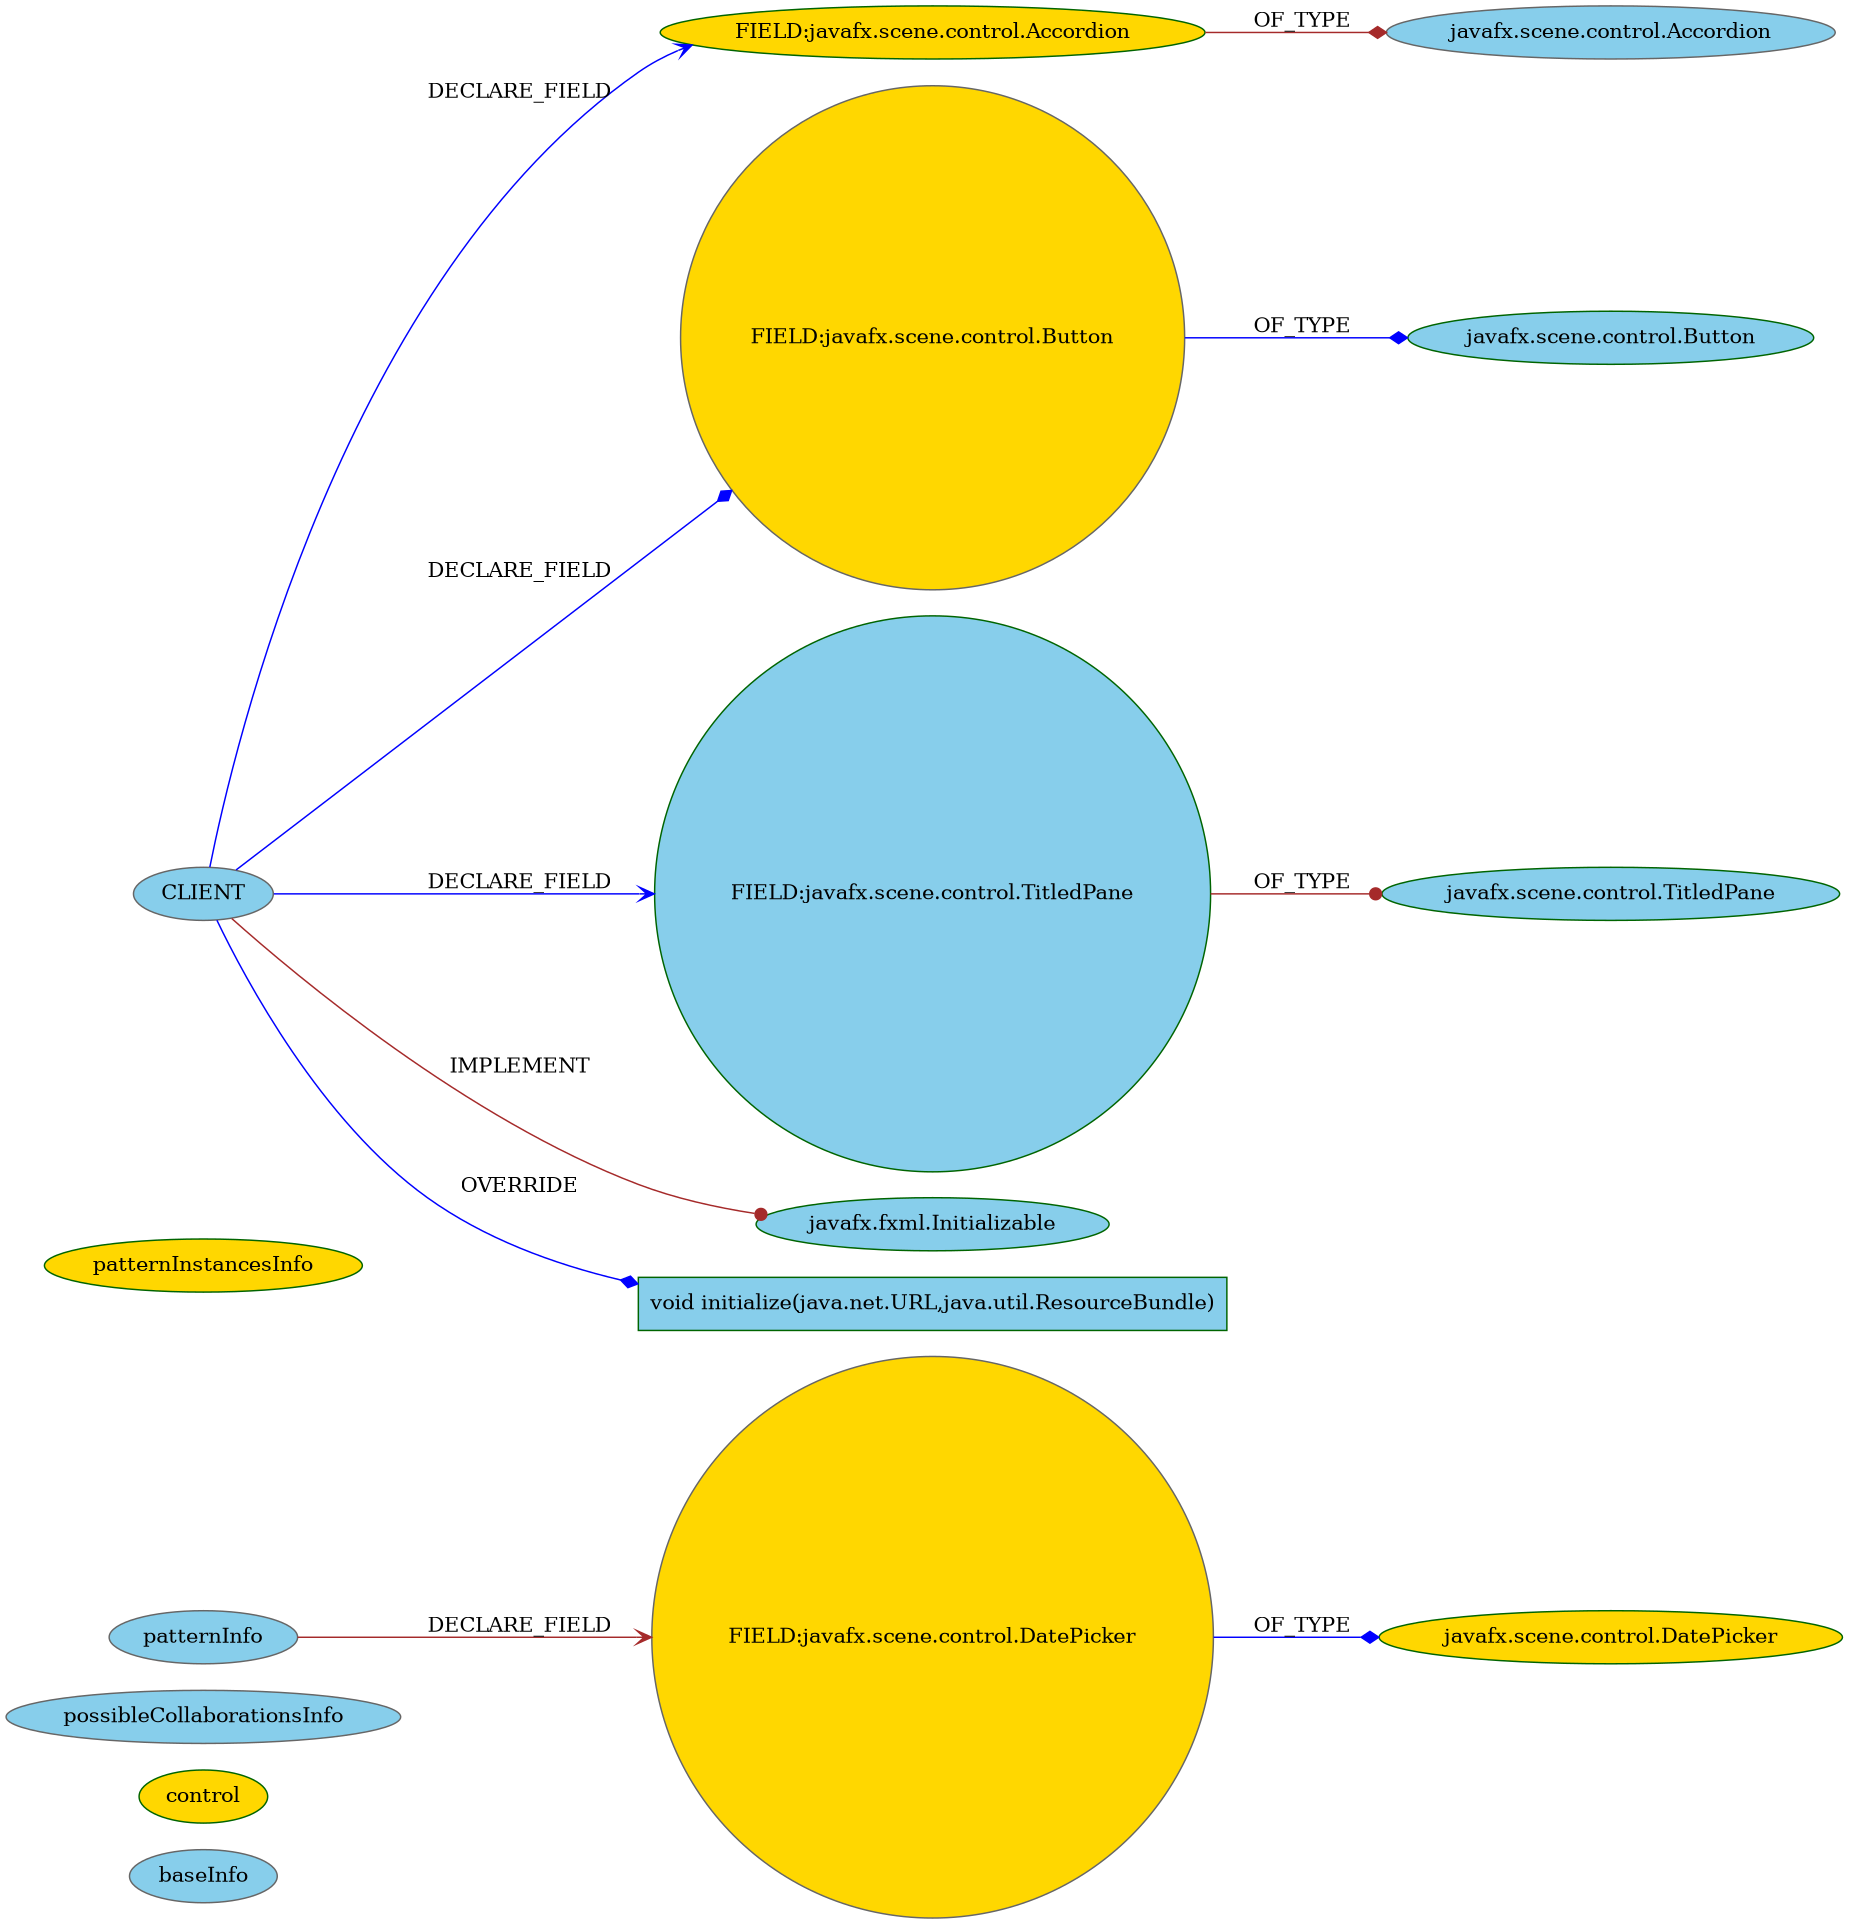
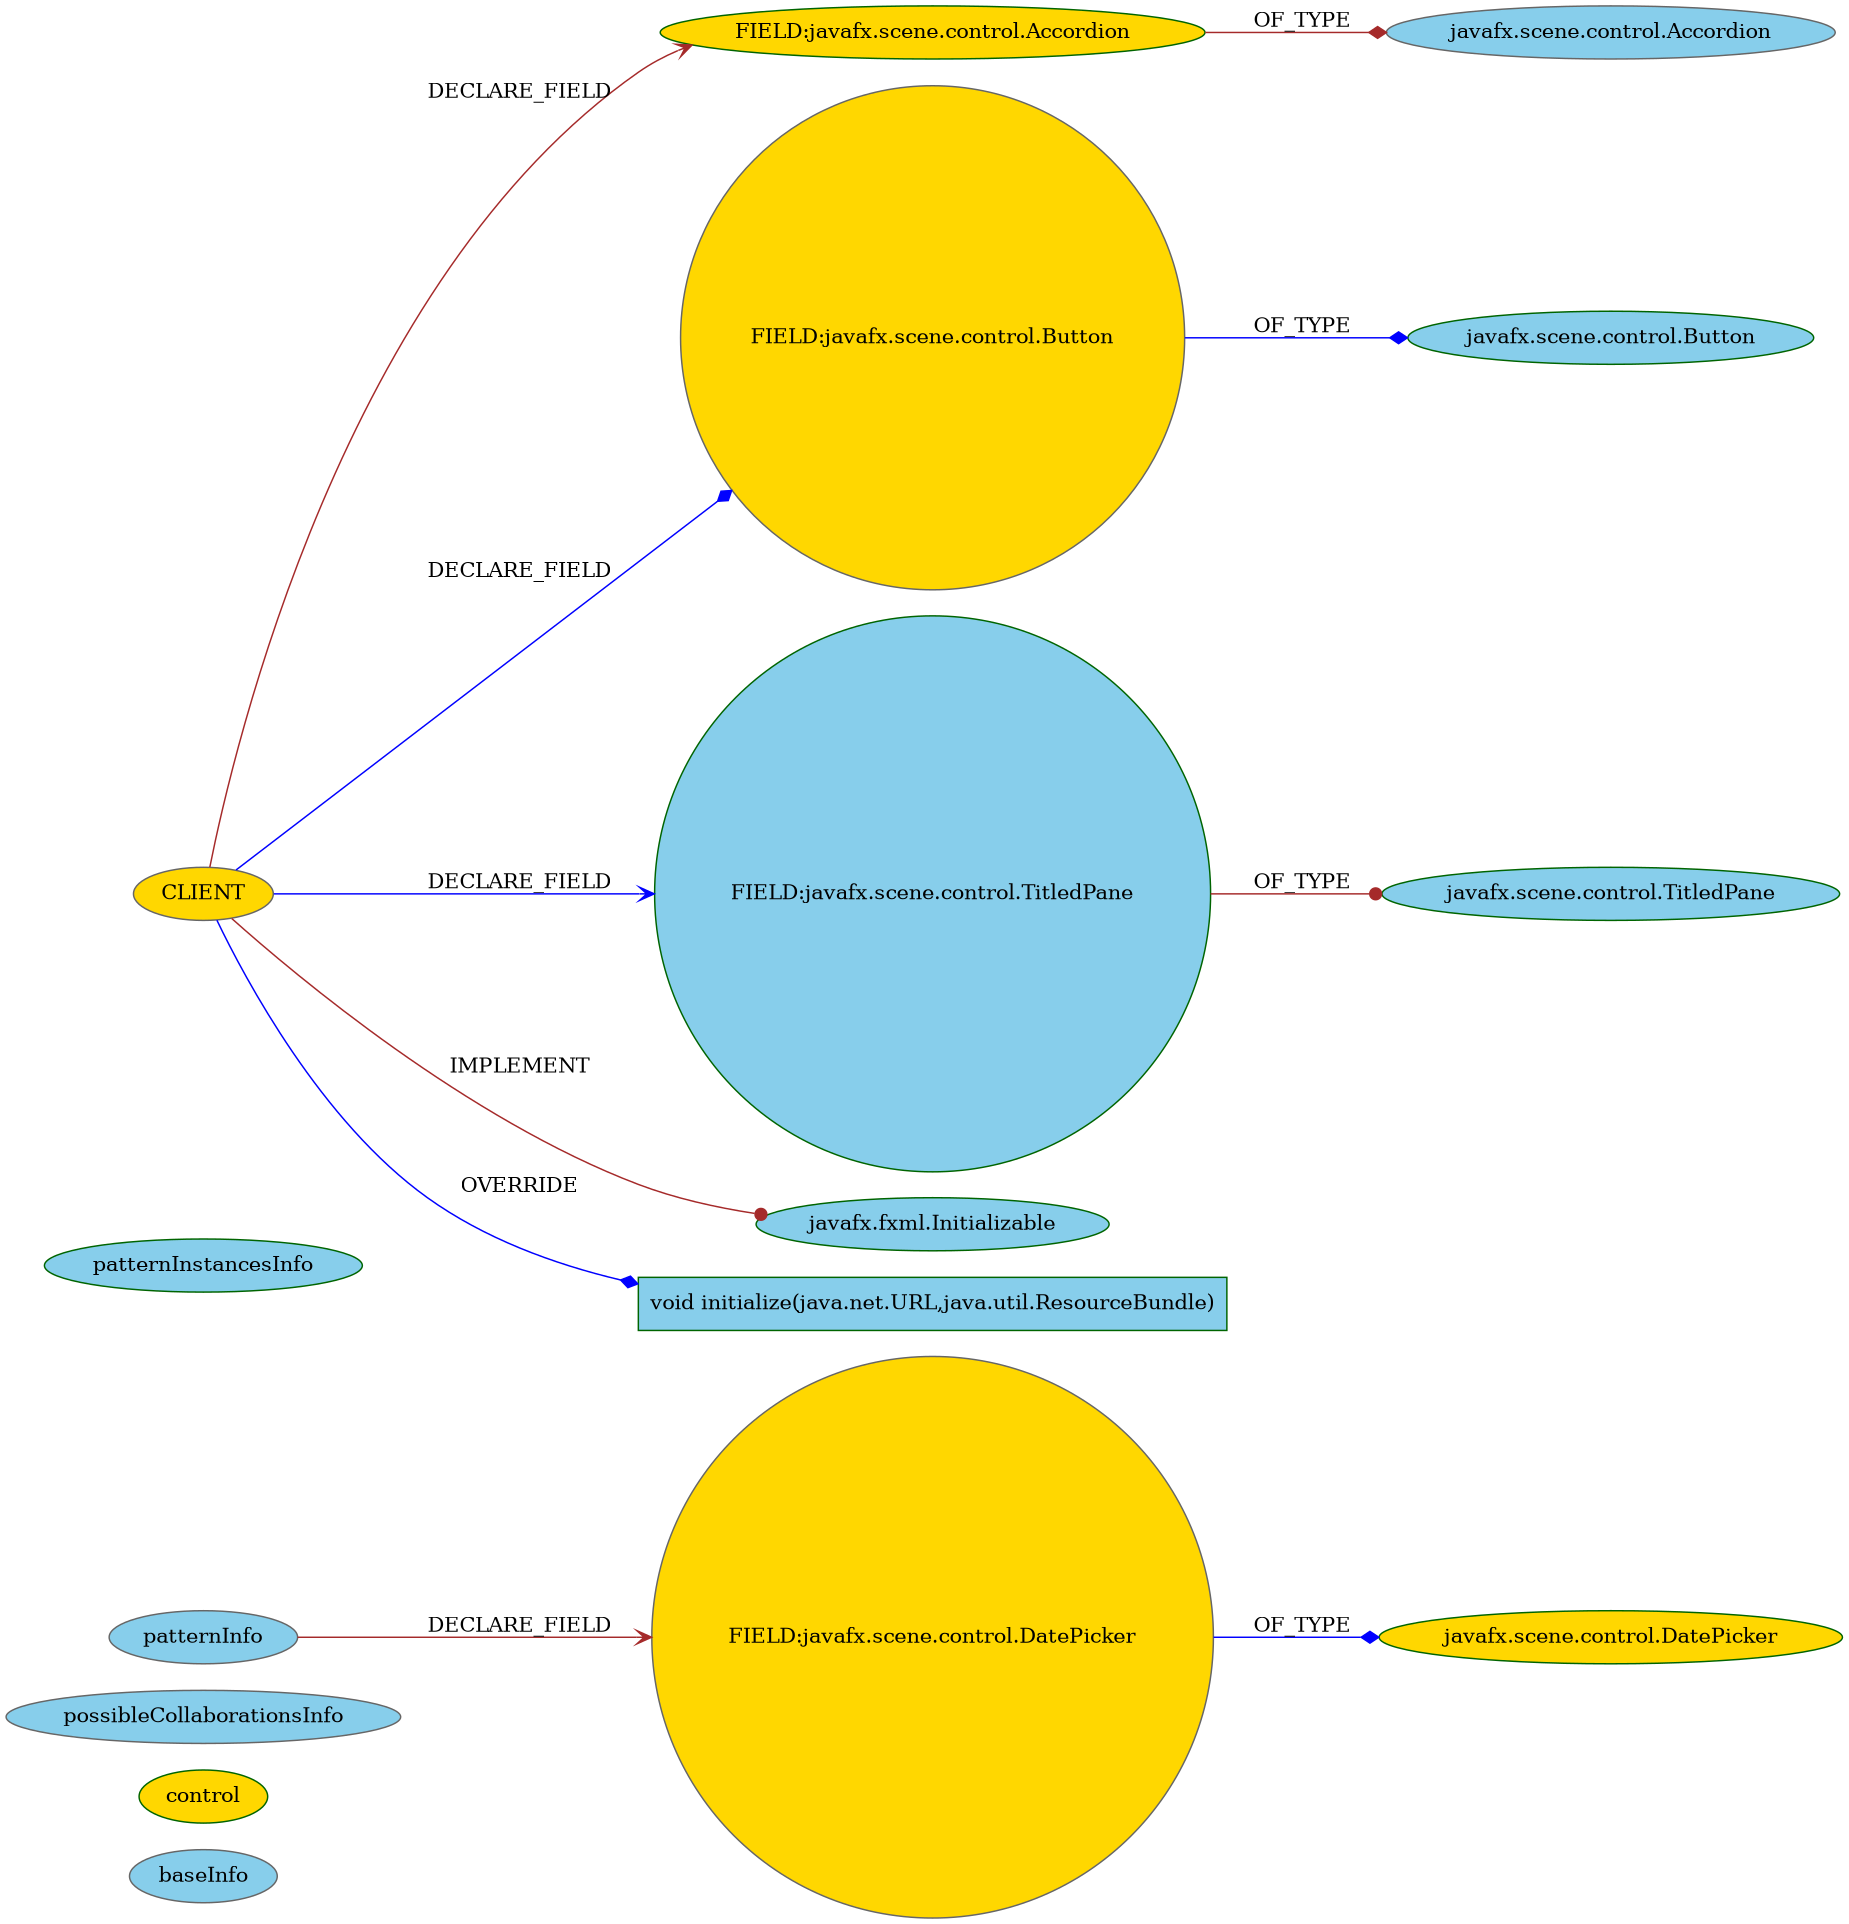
edge "CLIENT" -> "FIELD:javafx.scene.control.Accordion": color blue -> brown
node "CLIENT": fillcolor skyblue -> gold
node "patternInstancesInfo": fillcolor gold -> skyblue
